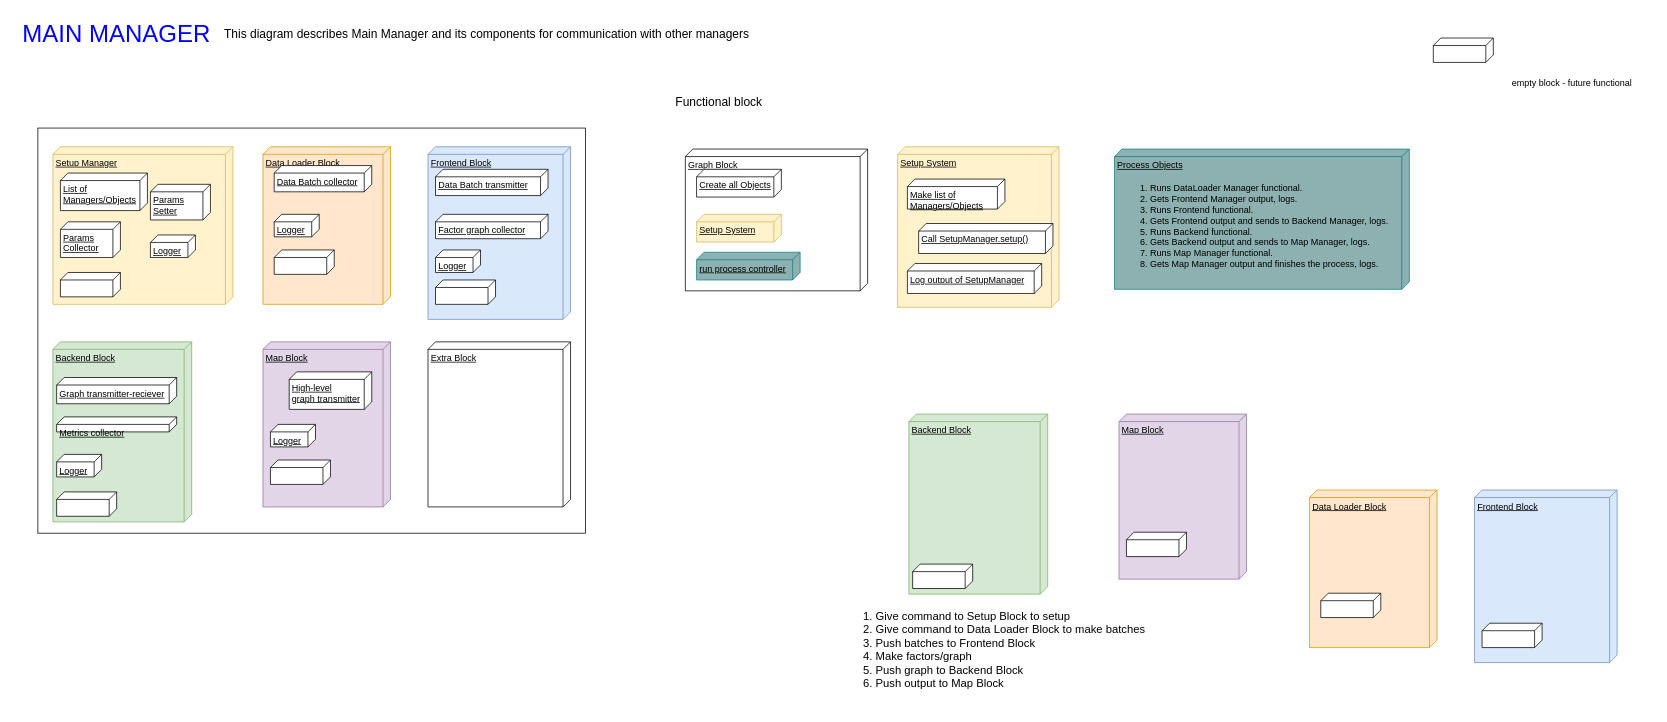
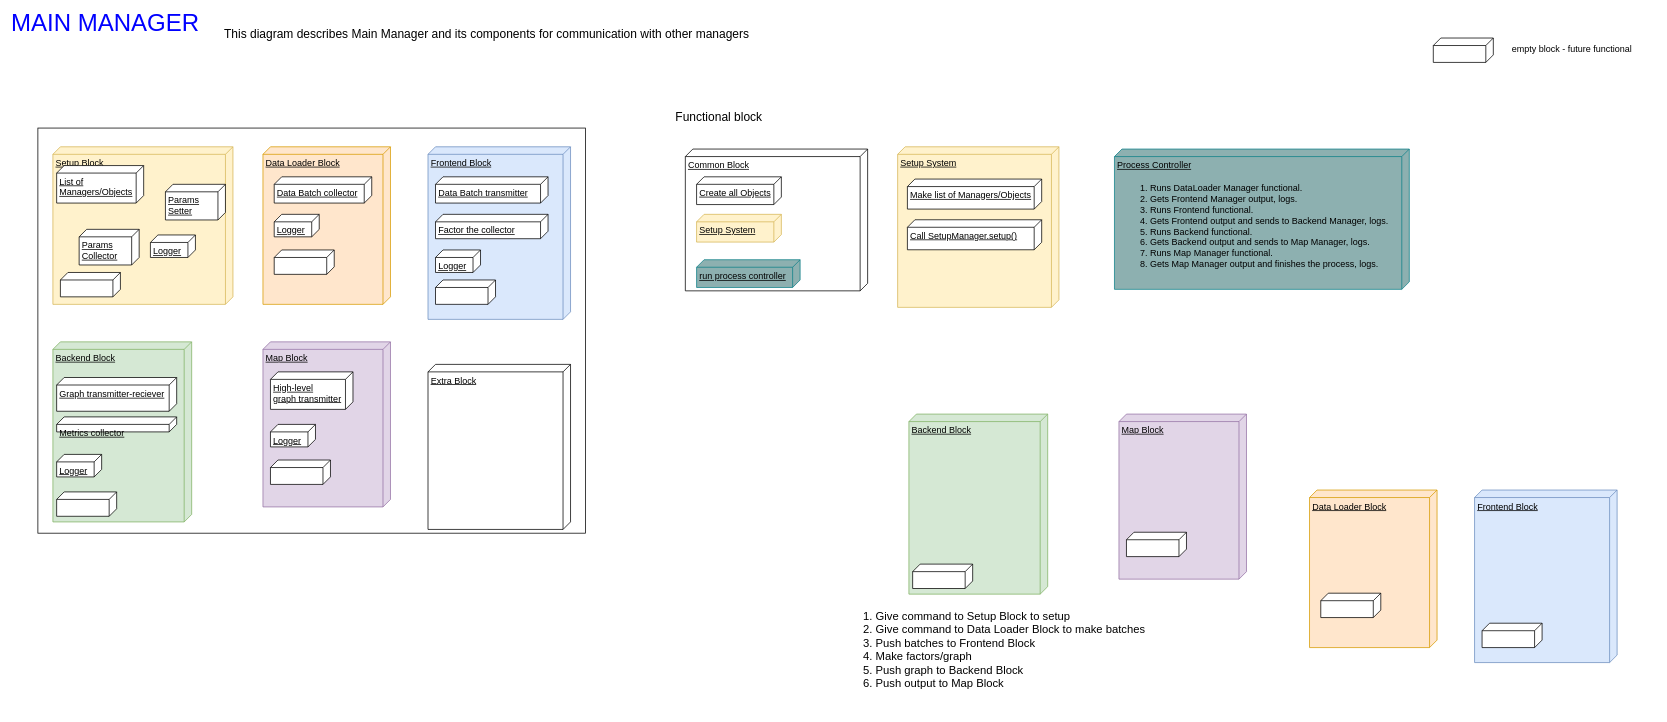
node "MAIN MANAGER": moved (117, 34) -> (105, 23)
node "empty block - future functional": moved (1572, 83) -> (1572, 49)
node "Functional block": moved (719, 102) -> (719, 117)
node "Setup Manager": label "Setup Manager" -> "Setup Block"
node "Graph Block": label "Graph Block" -> "Common Block"
node "Process Objects": label "Process Objects" -> "Process Controller"
node "Data Batch collector": moved (323, 179) -> (323, 190)
node "Data Batch transmitter": moved (492, 182) -> (492, 190)
node "Create all Objects": moved (739, 183) -> (739, 191)
node "List of Managers/Objects": moved (104, 192) -> (100, 184)
node "Make list of Managers/Objects": size 98x30 -> 134x30
node "Params Setter": moved (180, 202) -> (195, 202)
node "Factor graph collector": label "Factor graph collector" -> "Factor the collector"
node "Call SetupManager.setup()": moved (986, 238) -> (974, 235)
node "Params Collector": moved (90, 239) -> (109, 247)
node "run process controller": moved (748, 266) -> (748, 273)
node "Log output of SetupManager": removed
node "Graph transmitter-reciever": size 120x26 -> 120x34
node "High-level graph transmitter": moved (330, 390) -> (312, 390)
node "Extra Block": moved (499, 424) -> (499, 447)
